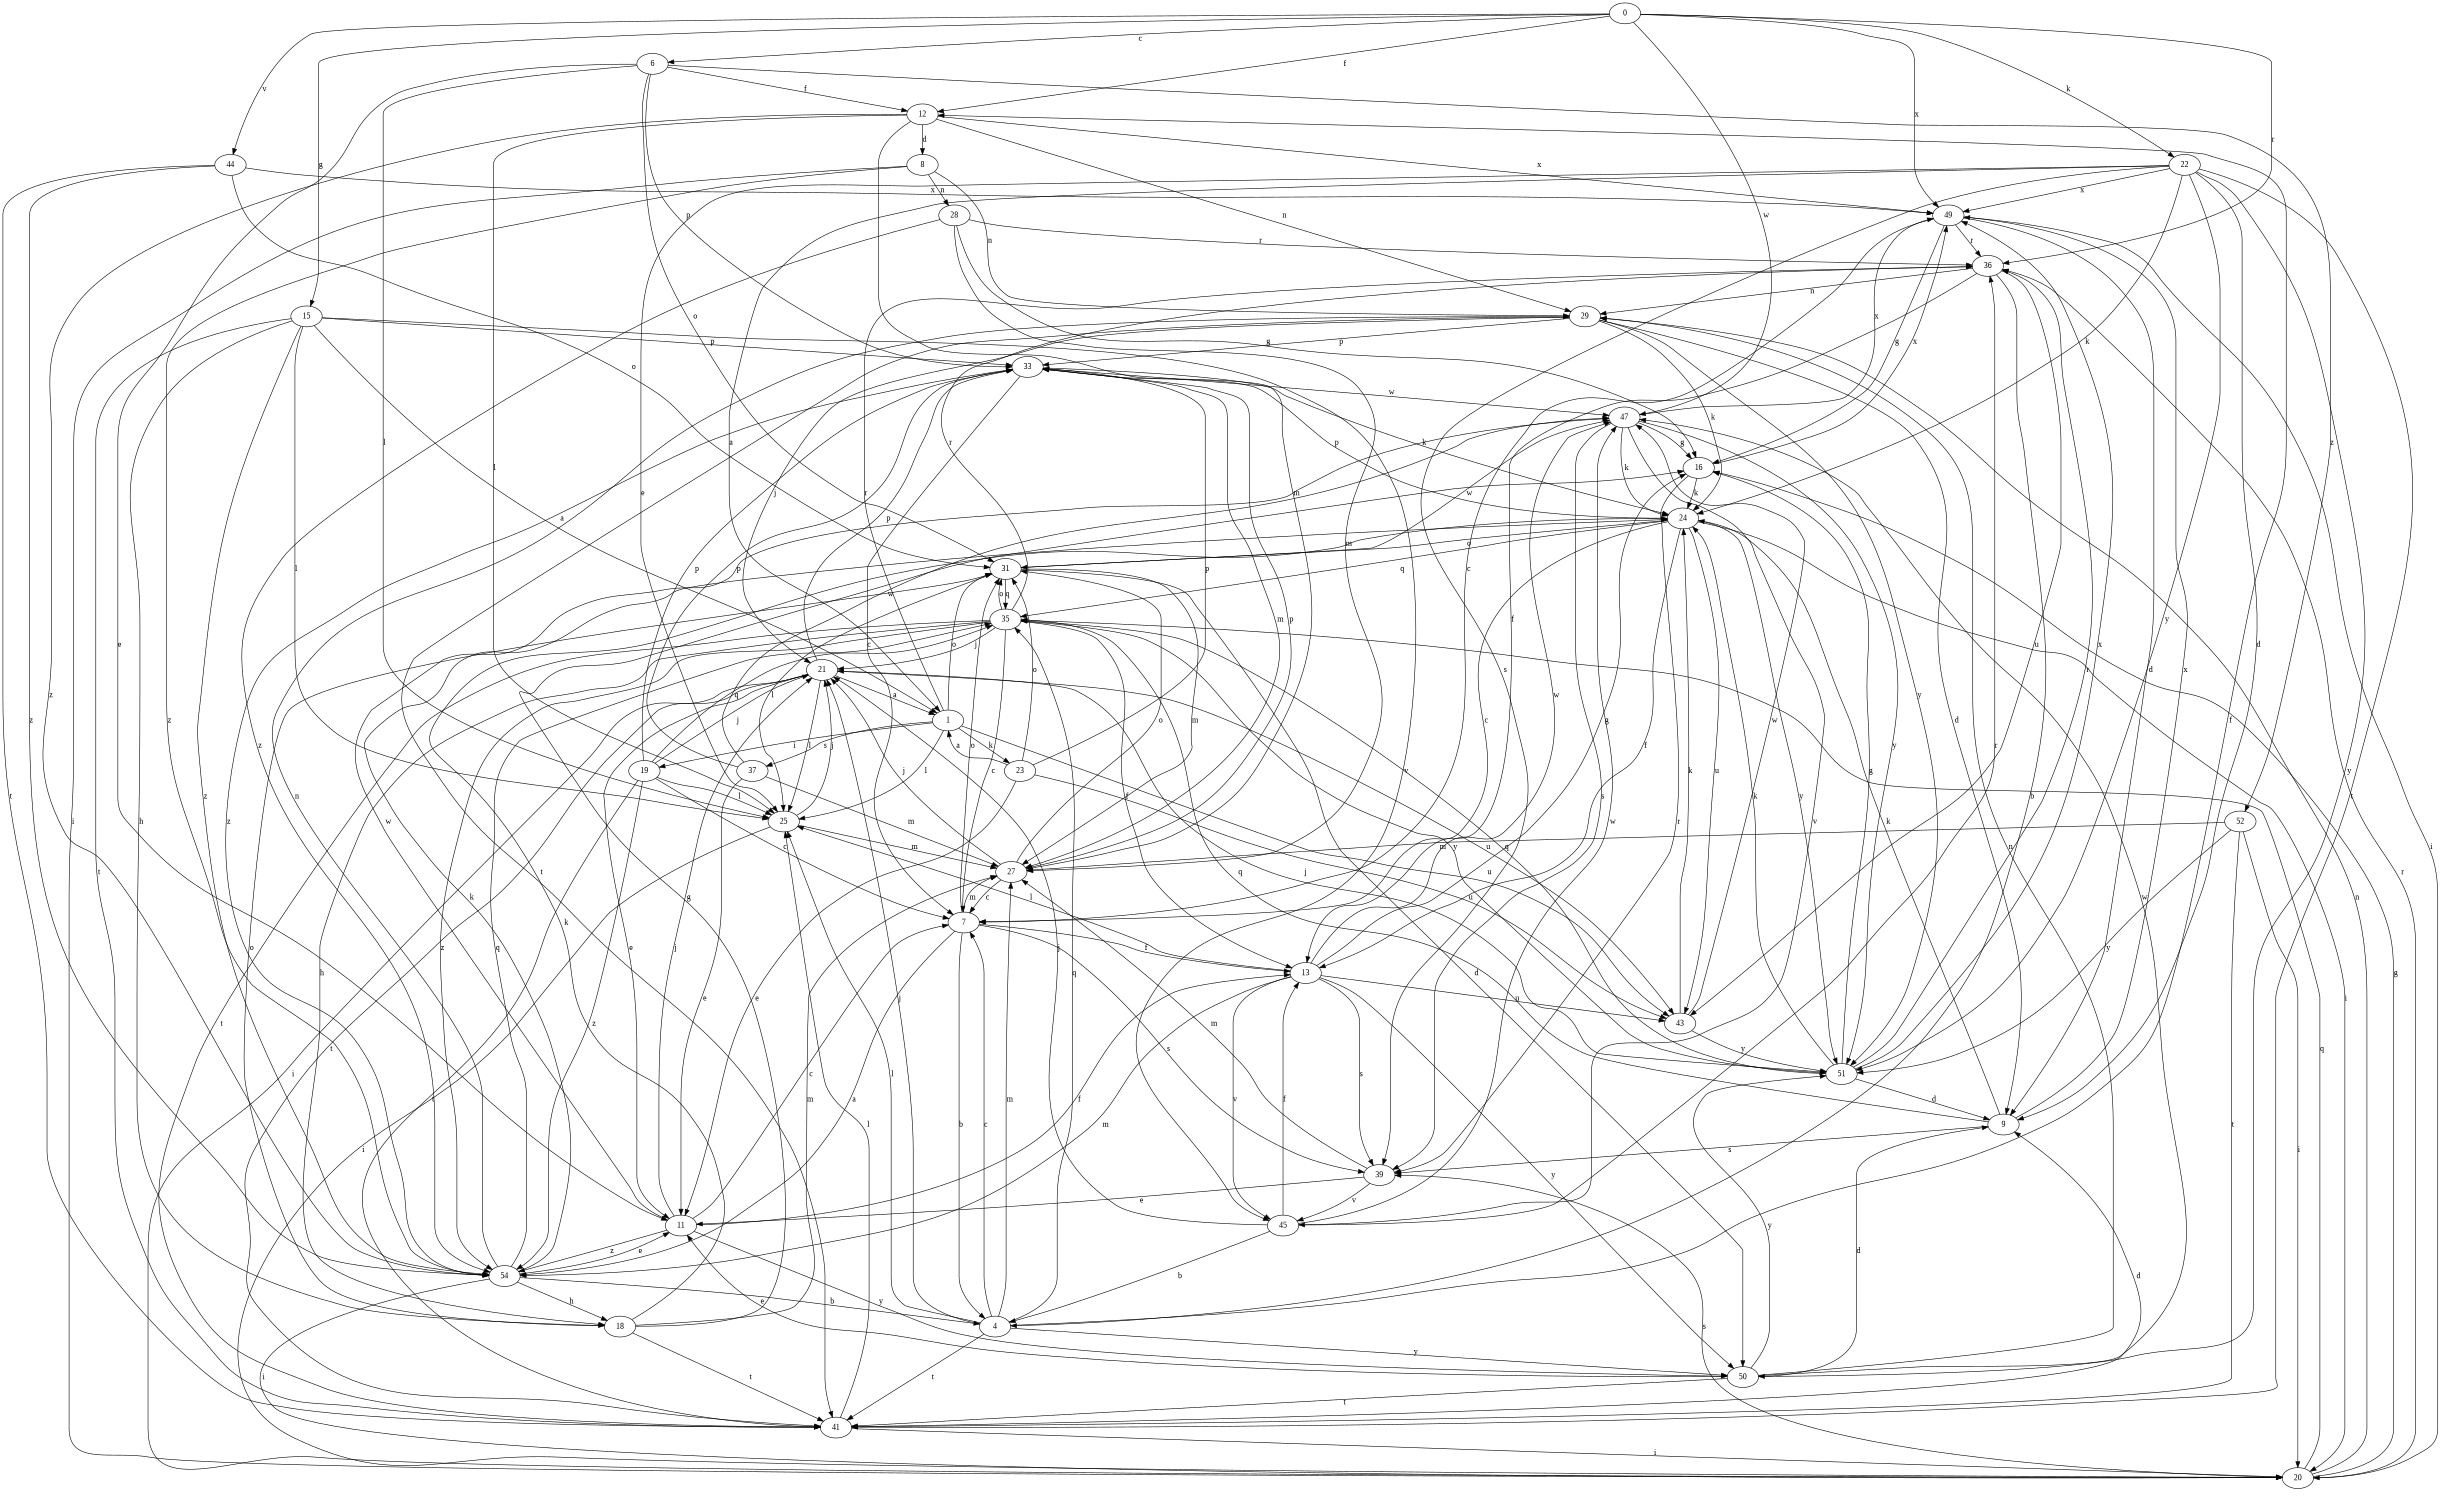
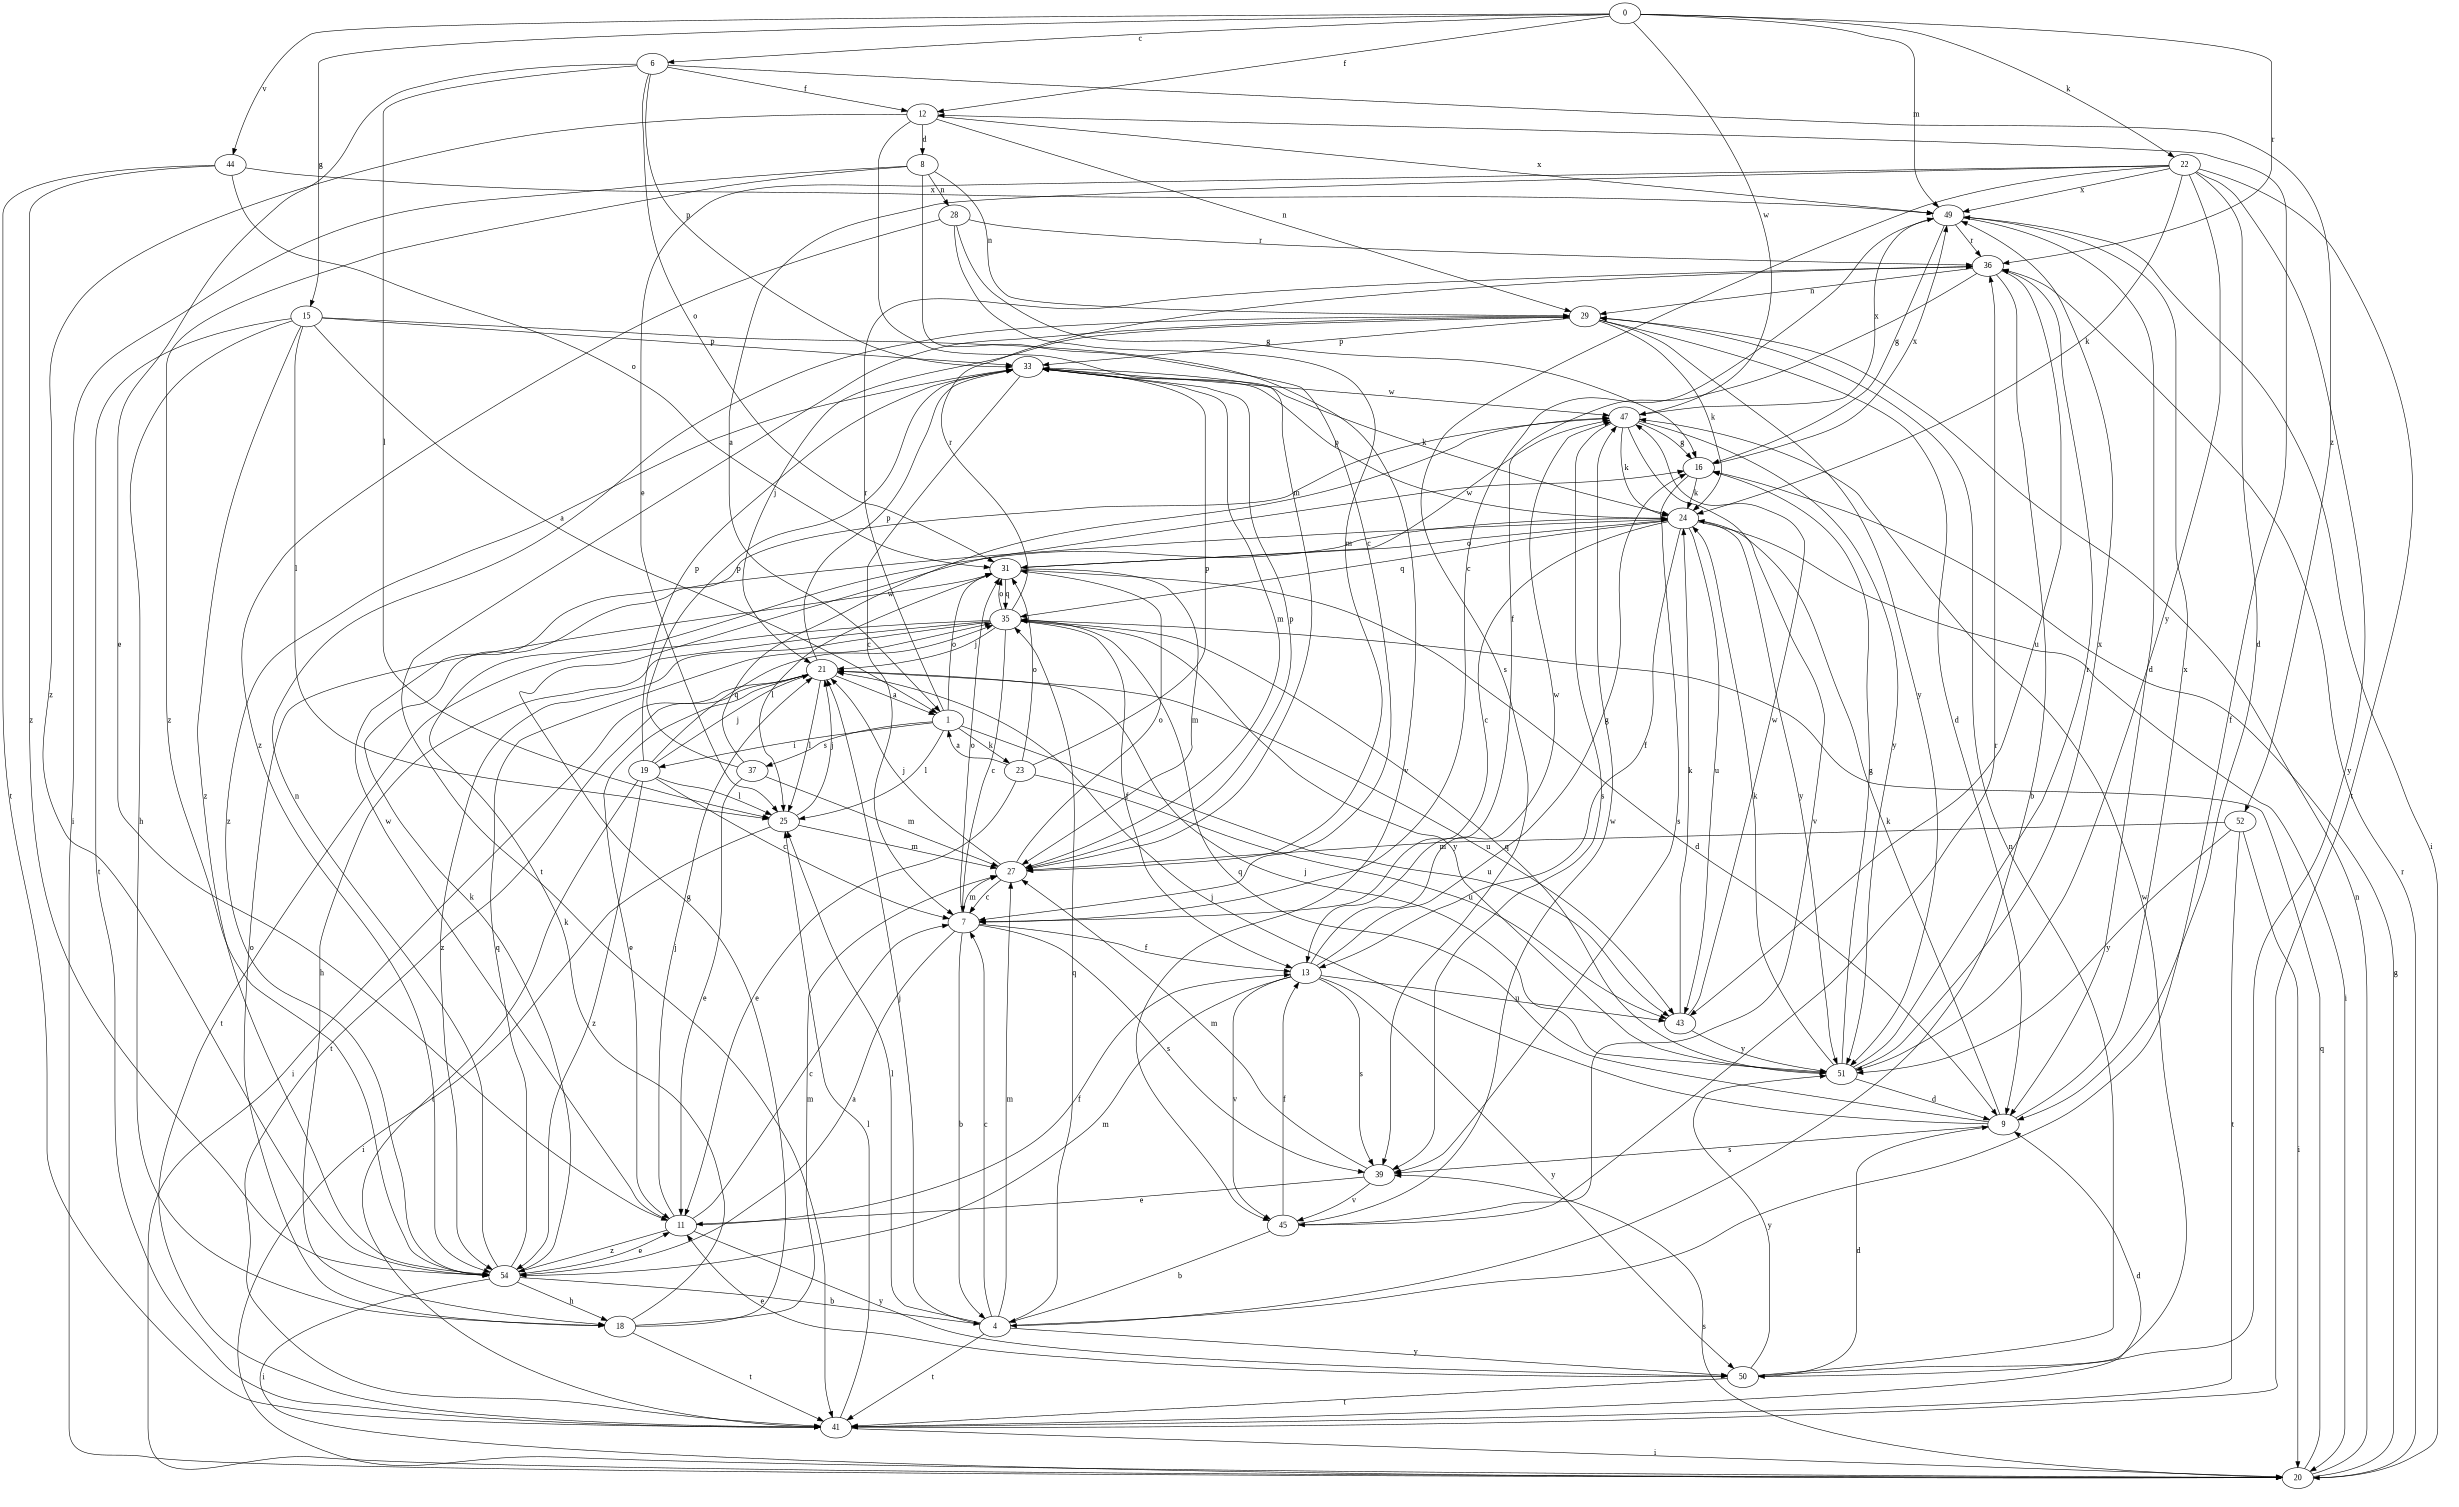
edge "0" -> "49": label "x" -> "m"
edge "12" -> "25": removed, label "l"
edge "8" -> "7": added, label "c"
edge "16" -> "39": label "r" -> "s"
edge "31" -> "50": now "31" -> "9"
edge "13" -> "25": removed, label "l"
edge "45" -> "21": now "9" -> "21"
